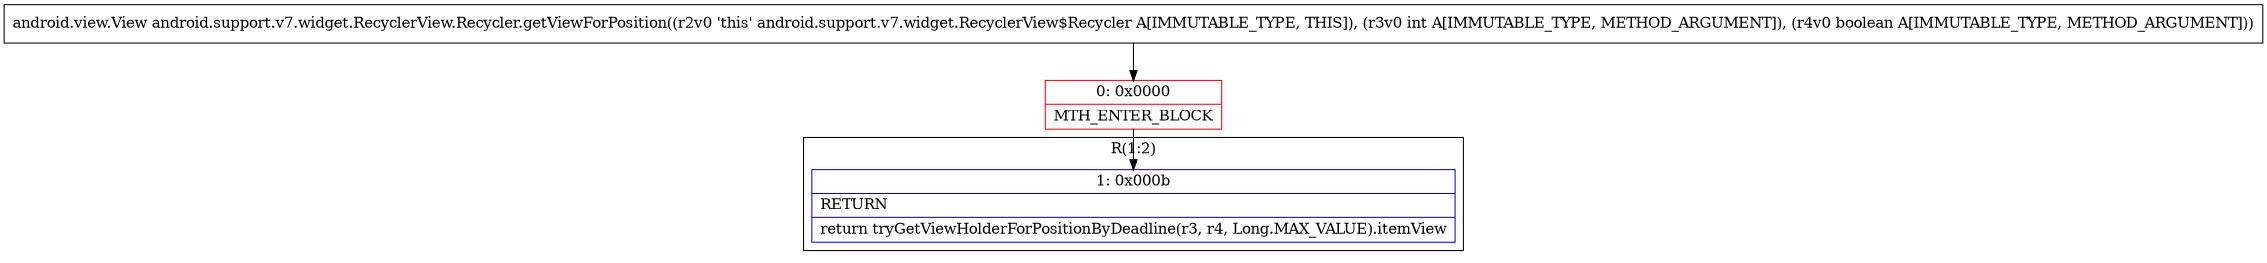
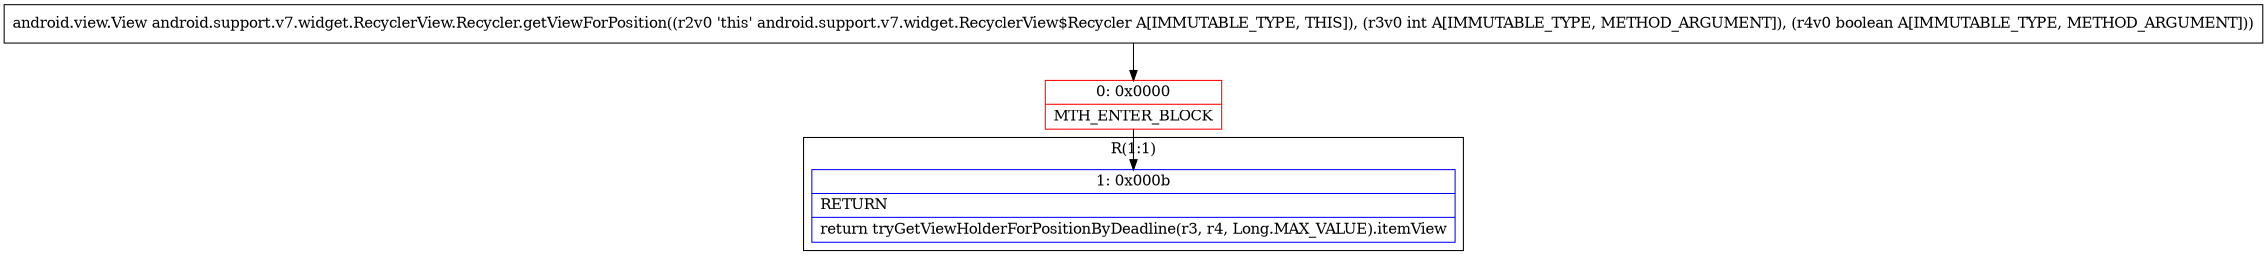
cluster "R(1:2)": label "R(1:2)" -> "R(1:1)"
